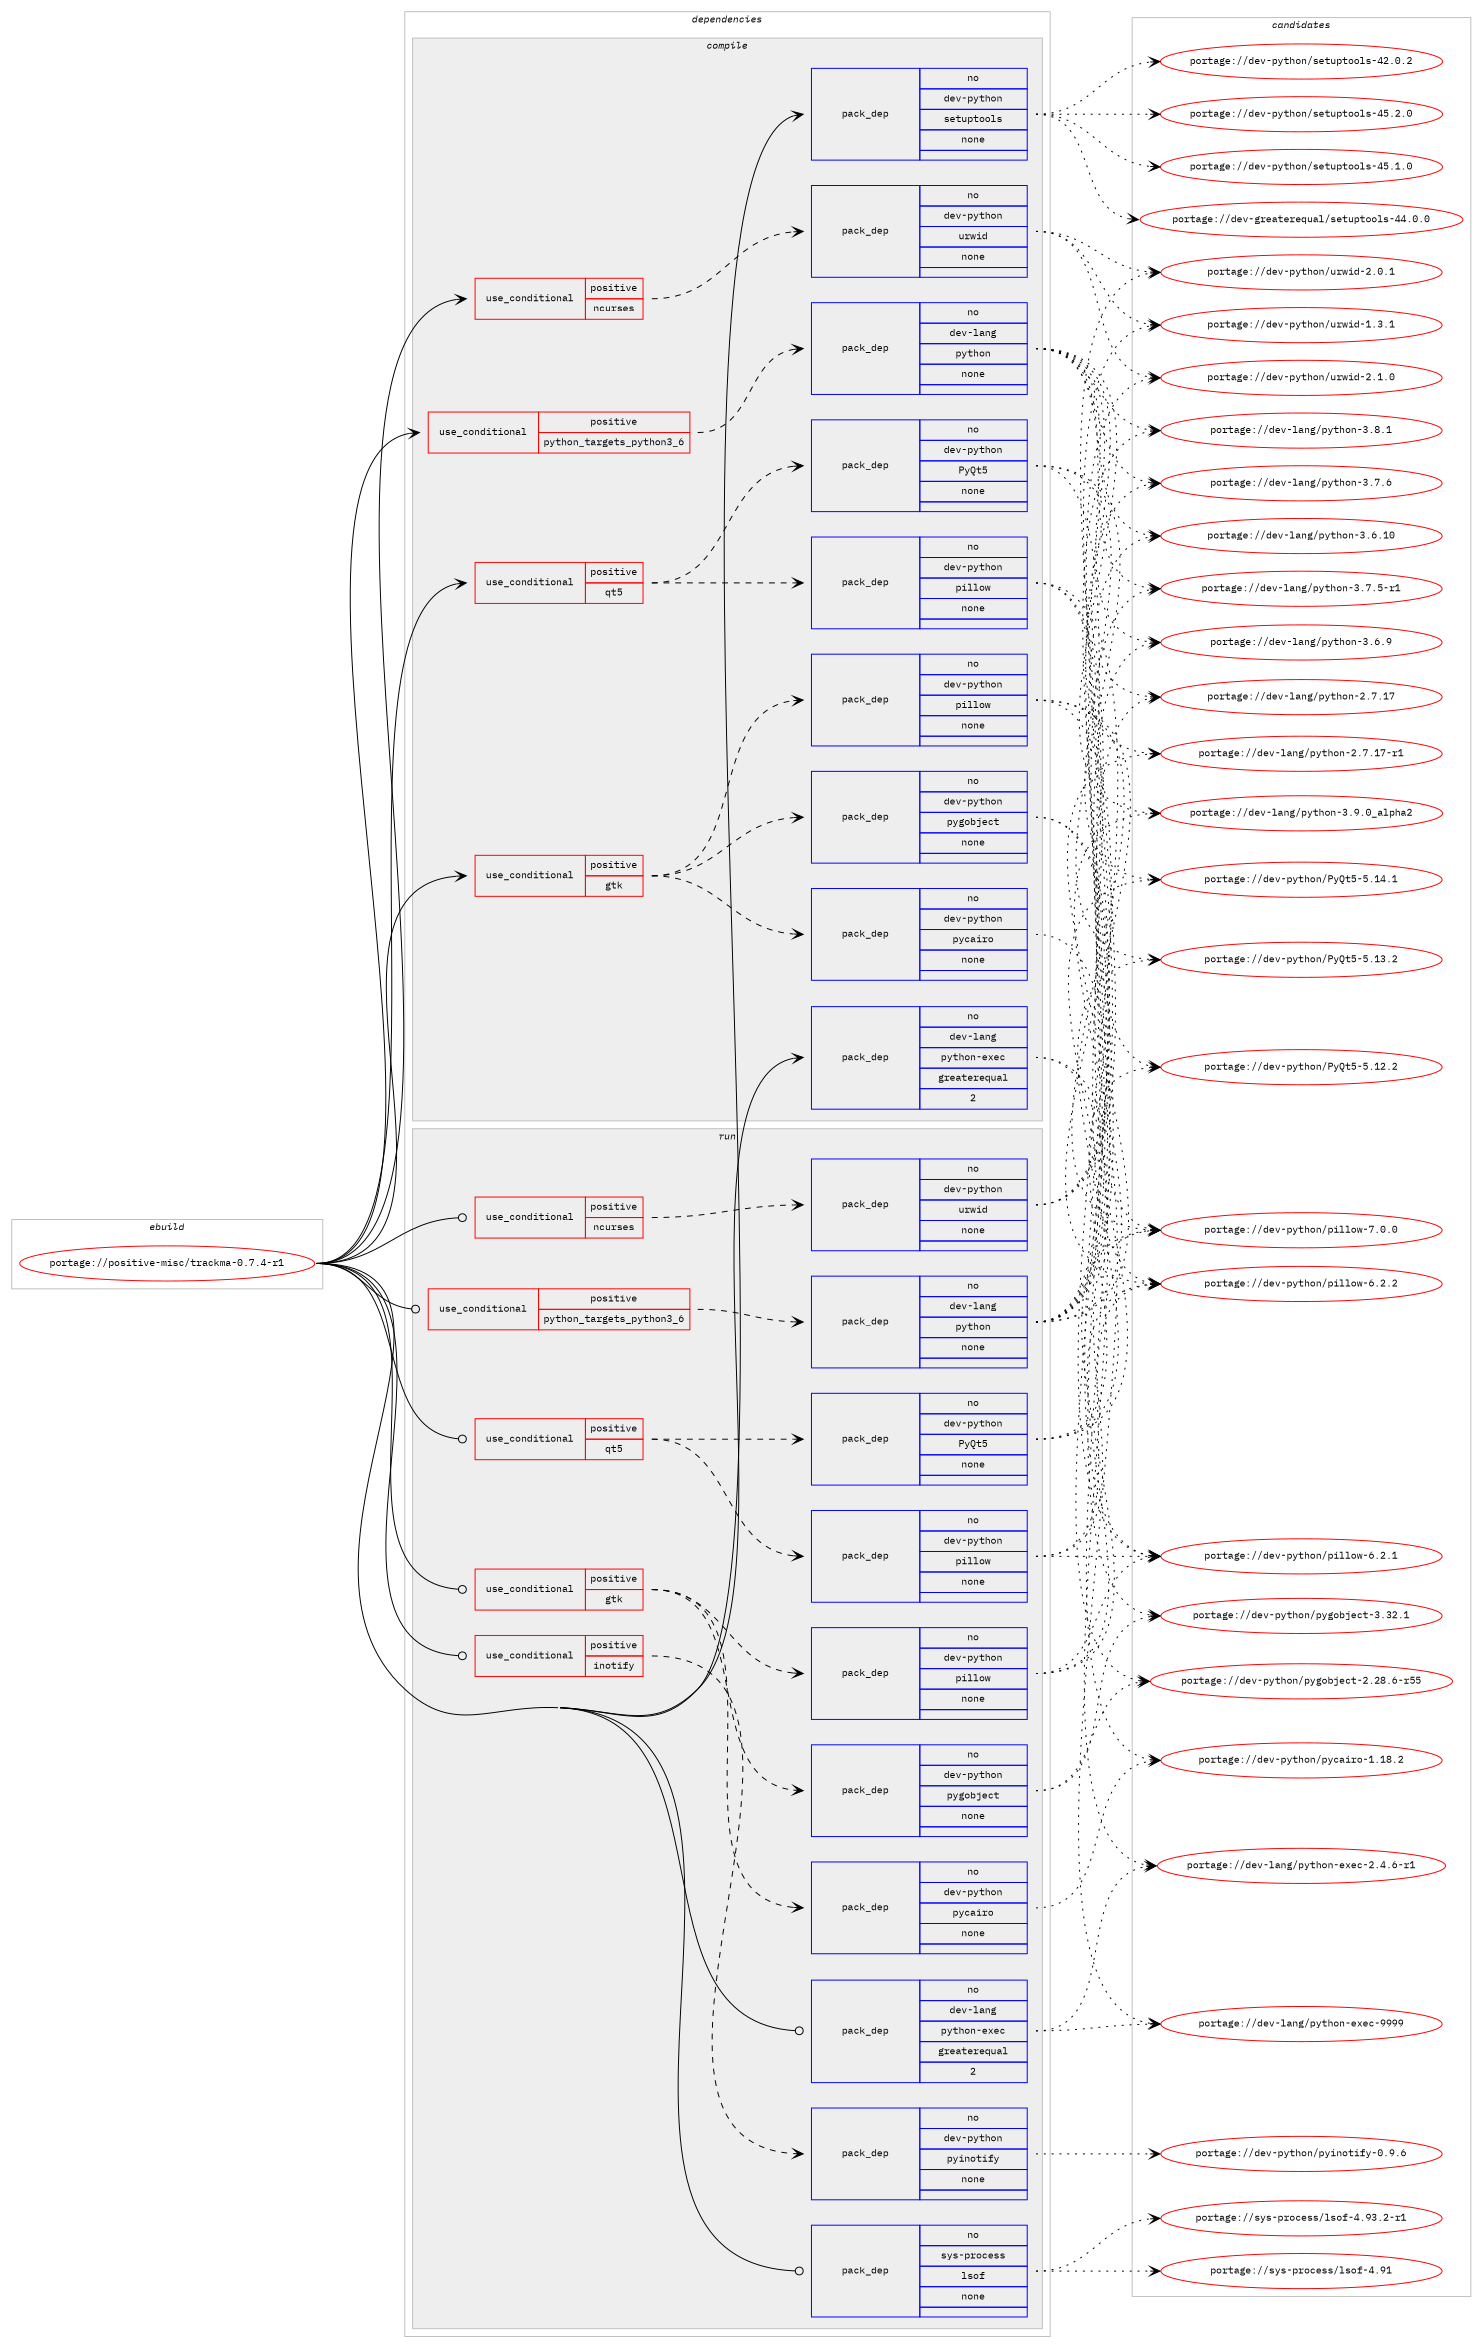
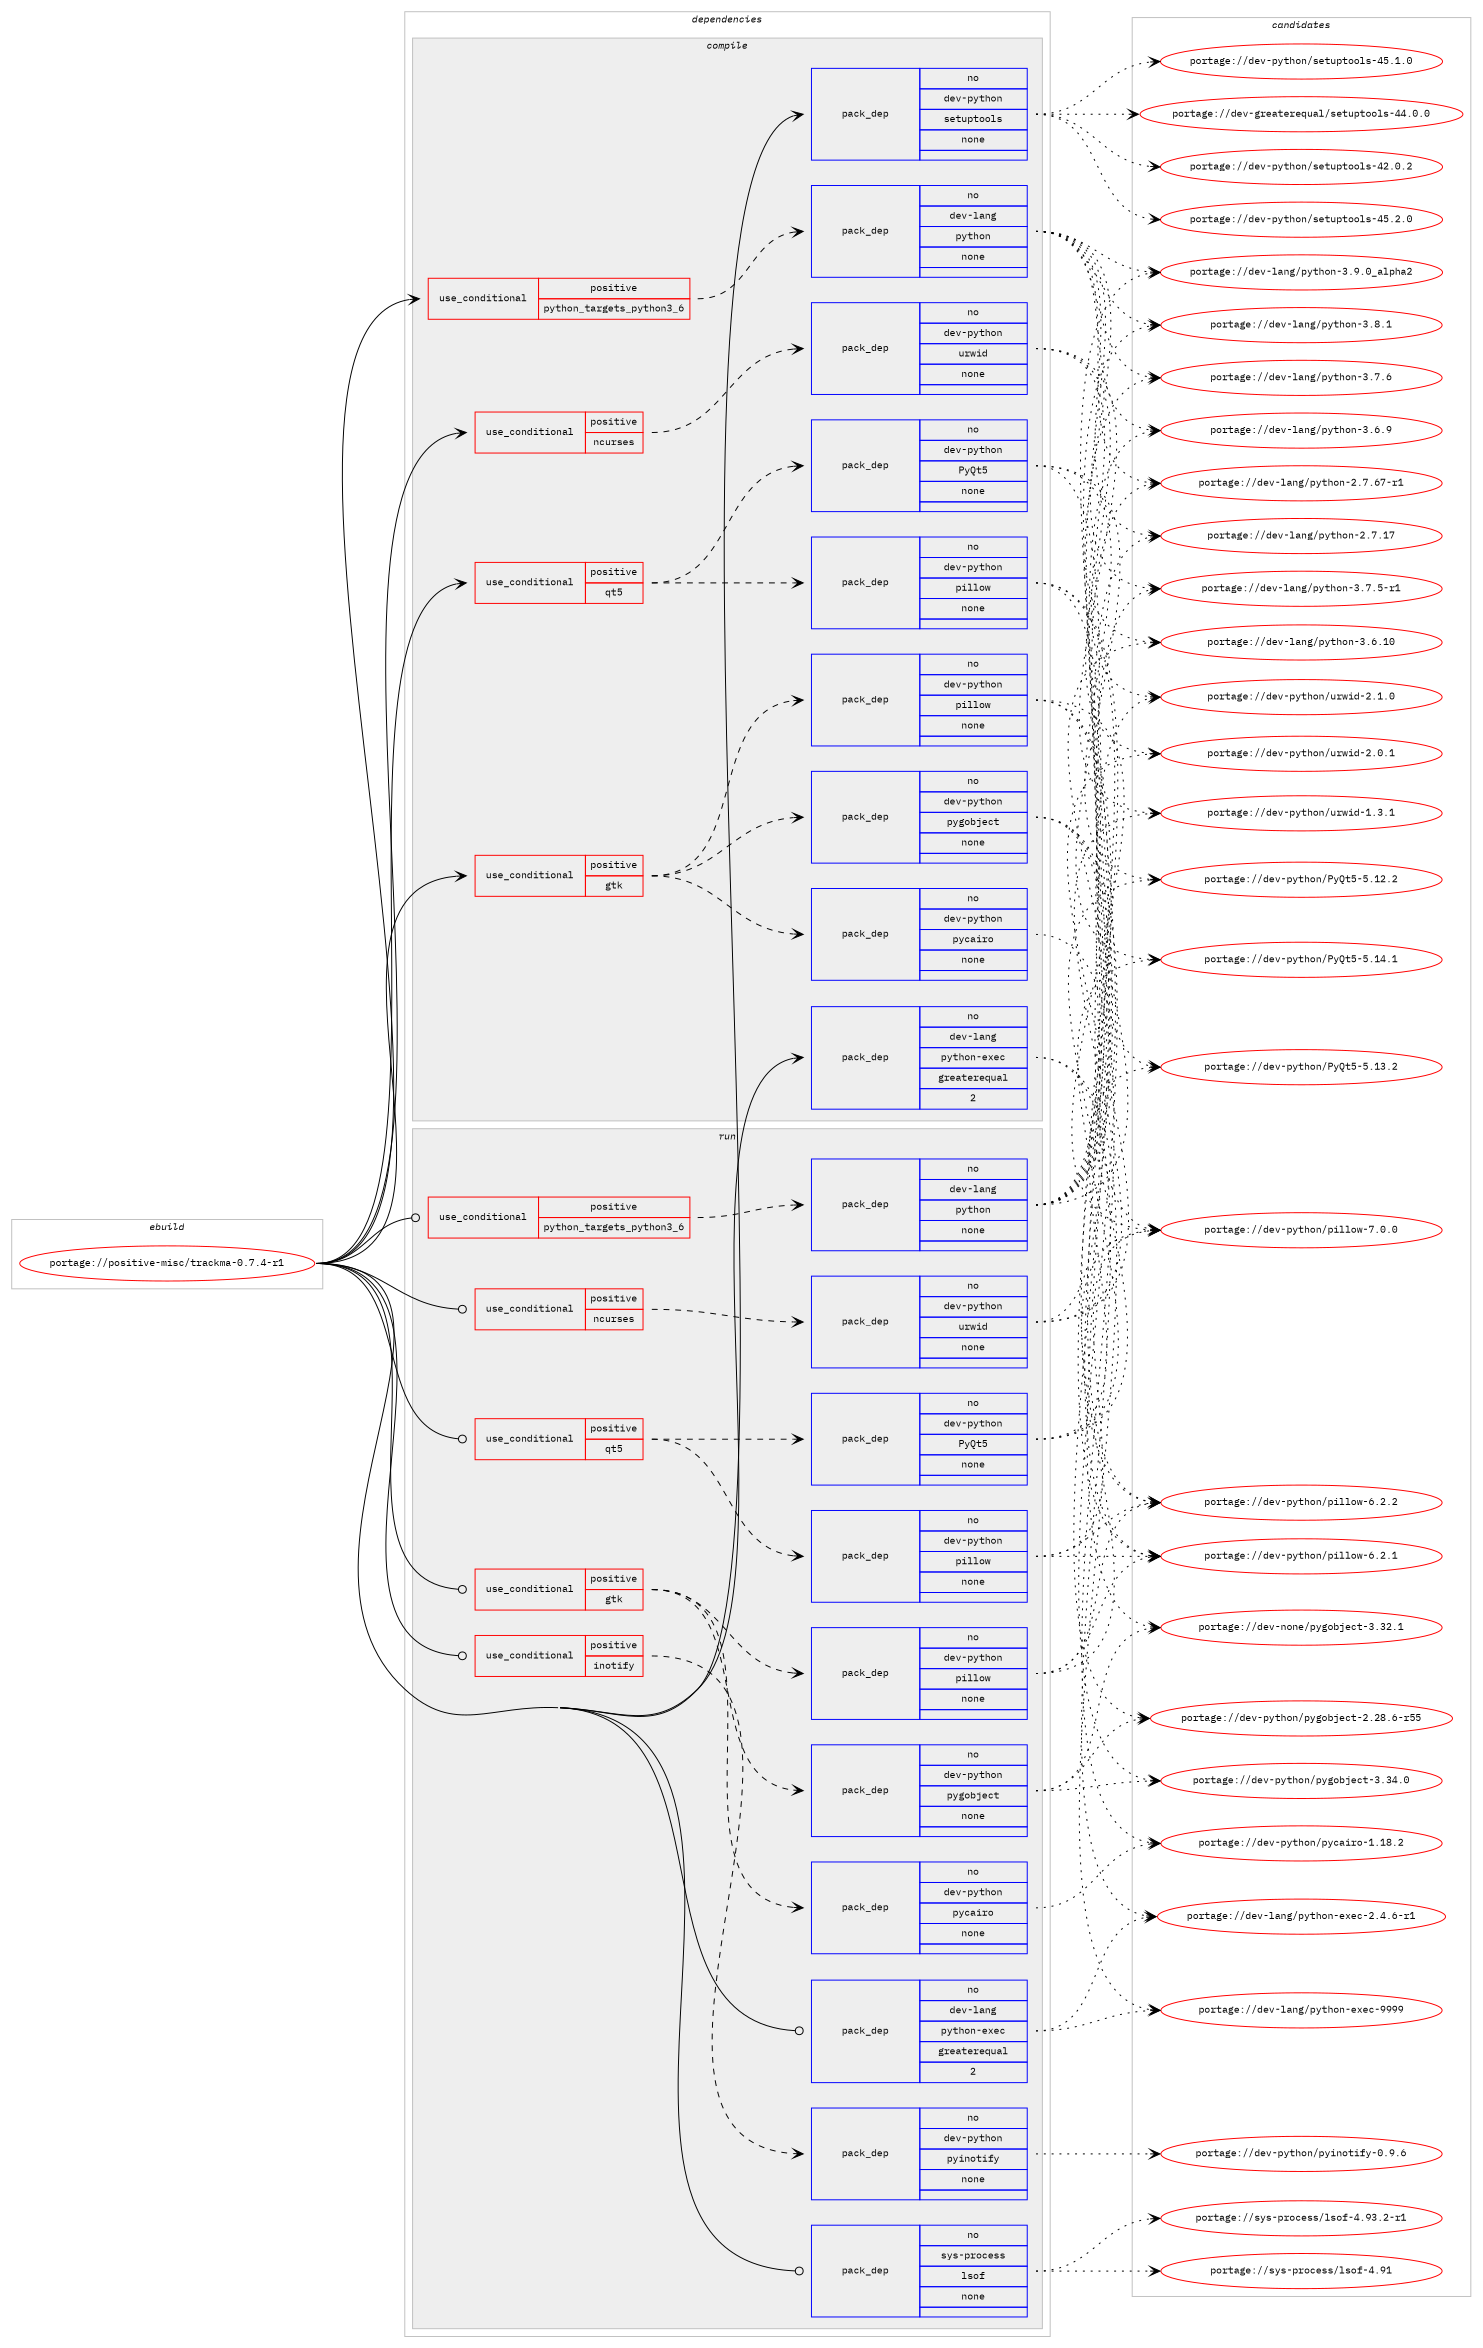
node "portage://dev-lang/python-2.7.17-r1": label "portage://dev-lang/python-2.7.17-r1" -> "portage://dev-lang/python-2.7.67-r1"
node "portage://dev-python/pygobject-3.32.1": label "portage://dev-python/pygobject-3.32.1" -> "portage://dev-none/pygobject-3.32.1"
node "portage://dev-python/pygobject-3.34.0": added
